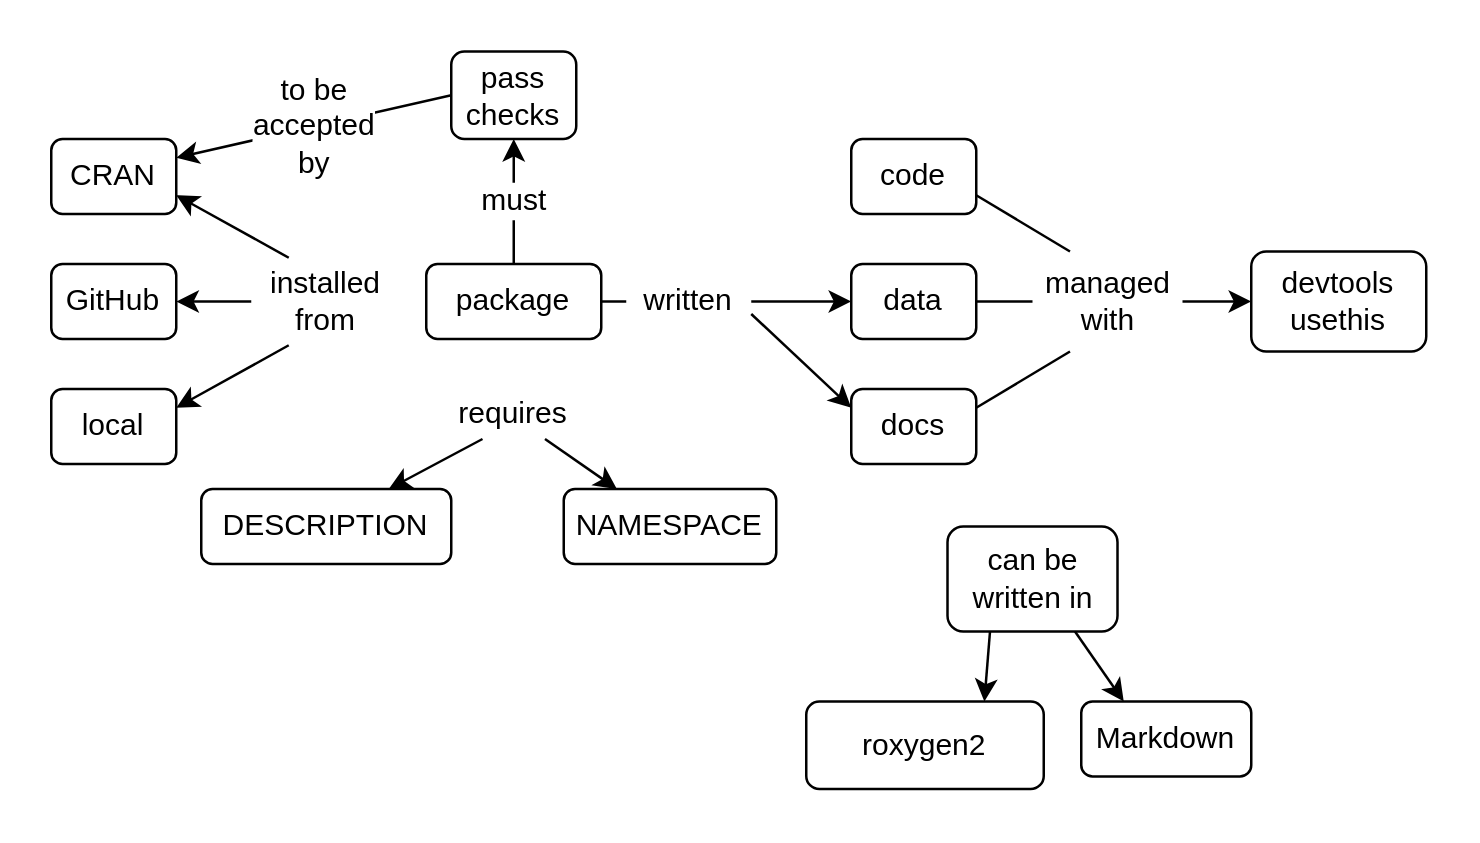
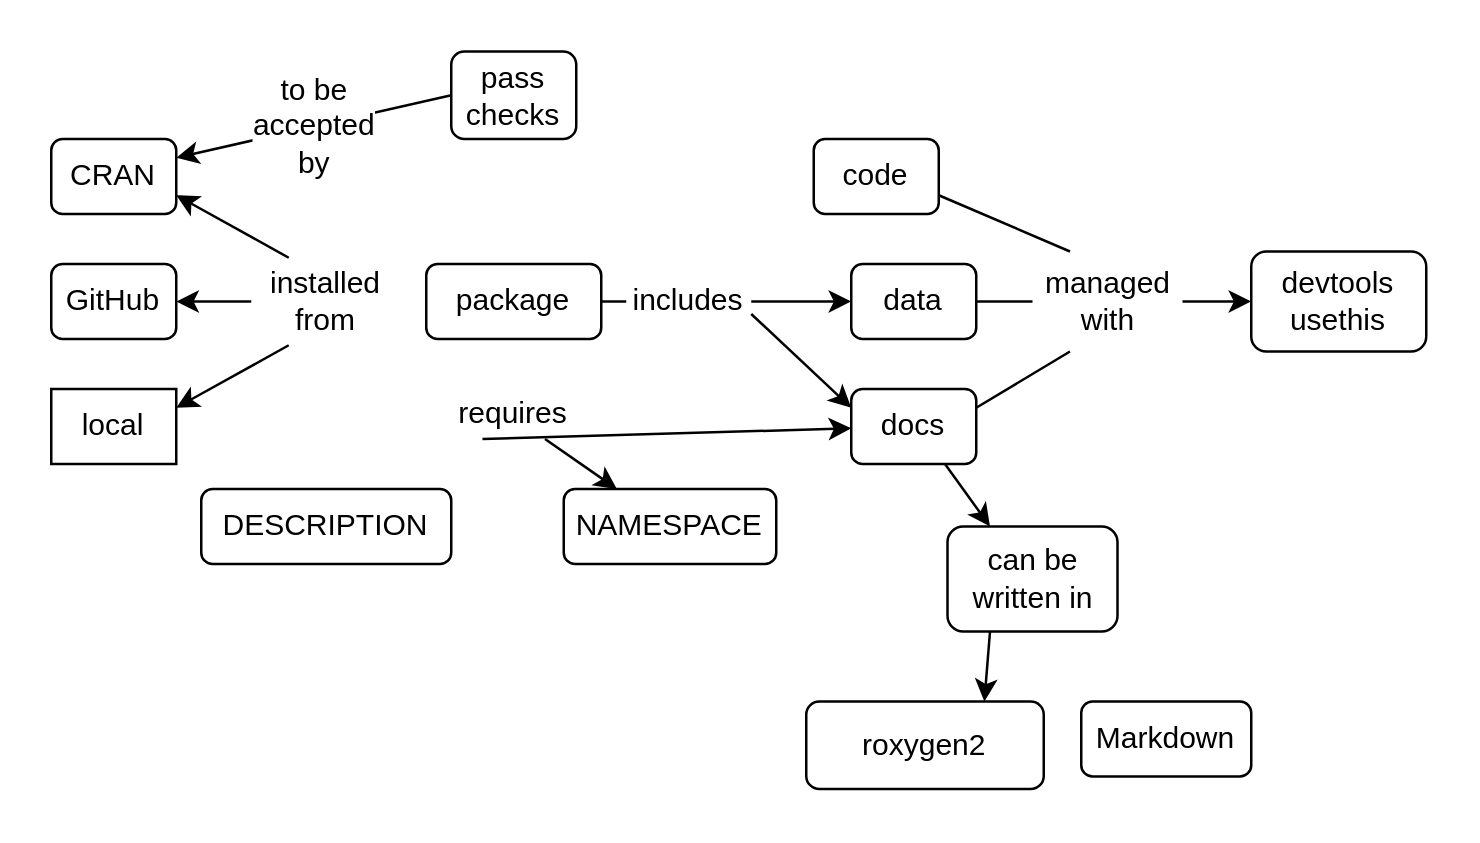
node "code": moved (914, 176) -> (876, 176)
edge "package" -> "passchecks": removed, label "must"
node "written": label "written" -> "includes"
node "local": shape rounded rectangle -> rectangle
edge "requires" -> "DESCRIPTION": now "requires" -> "docs"
edge "docs" -> "can be written in": added
edge "can be written in" -> "Markdown": removed
